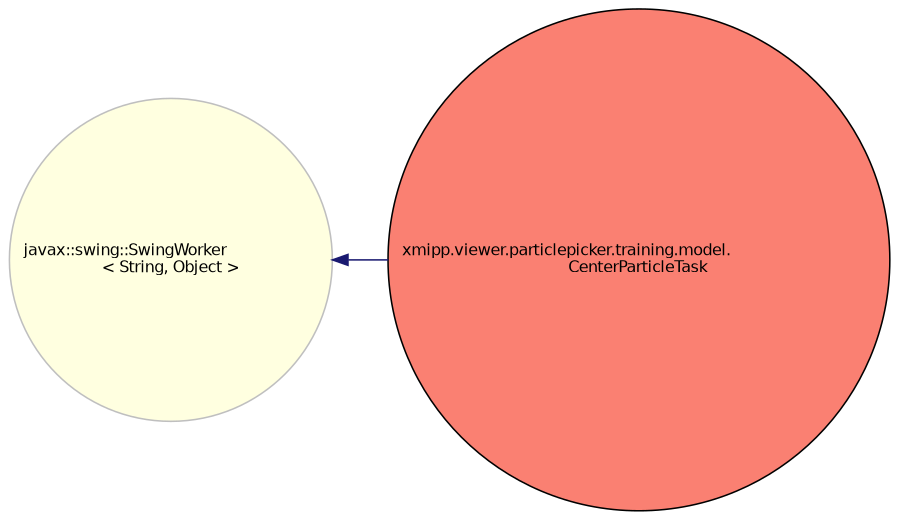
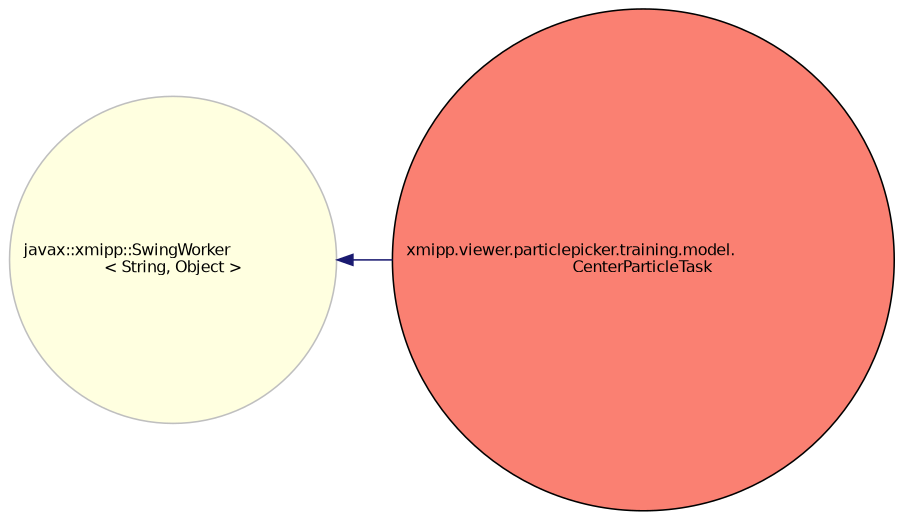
node "javax::swing::SwingWorker < String, Object >": label "javax::swing::SwingWorker < String, Object >" -> "javax::xmipp::SwingWorker < String, Object >"
